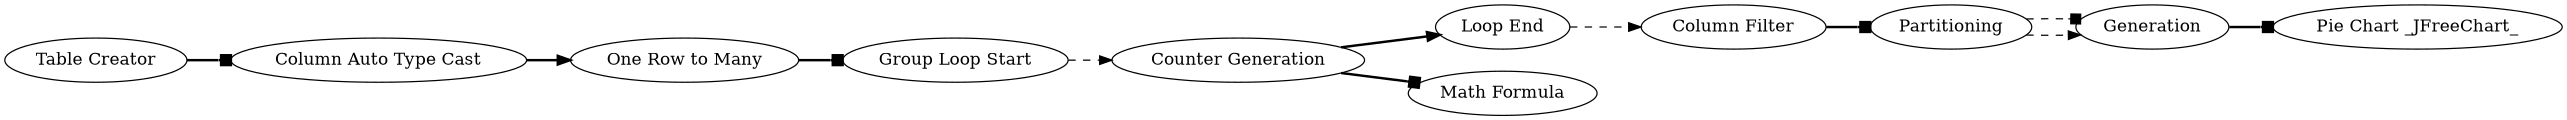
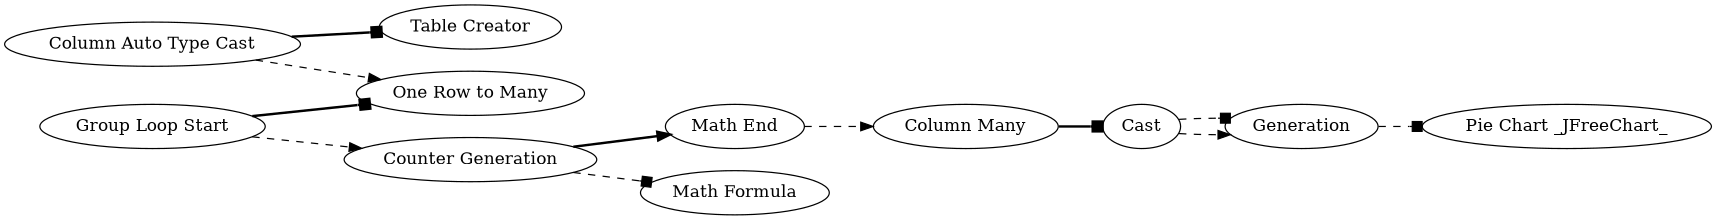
node "Loop End": label "Loop End" -> "Math End"
node "Column Filter": label "Column Filter" -> "Column Many"
node "Partitioning": label "Partitioning" -> "Cast"
edge "Generation" -> "Pie Chart _JFreeChart_": style bold -> dashed
edge "Table Creator" -> "Column Auto Type Cast": reversed
edge "Column Auto Type Cast" -> "One Row to Many": style bold -> dashed
edge "One Row to Many" -> "Group Loop Start": reversed
edge "Counter Generation" -> "Math Formula": style bold -> dashed
